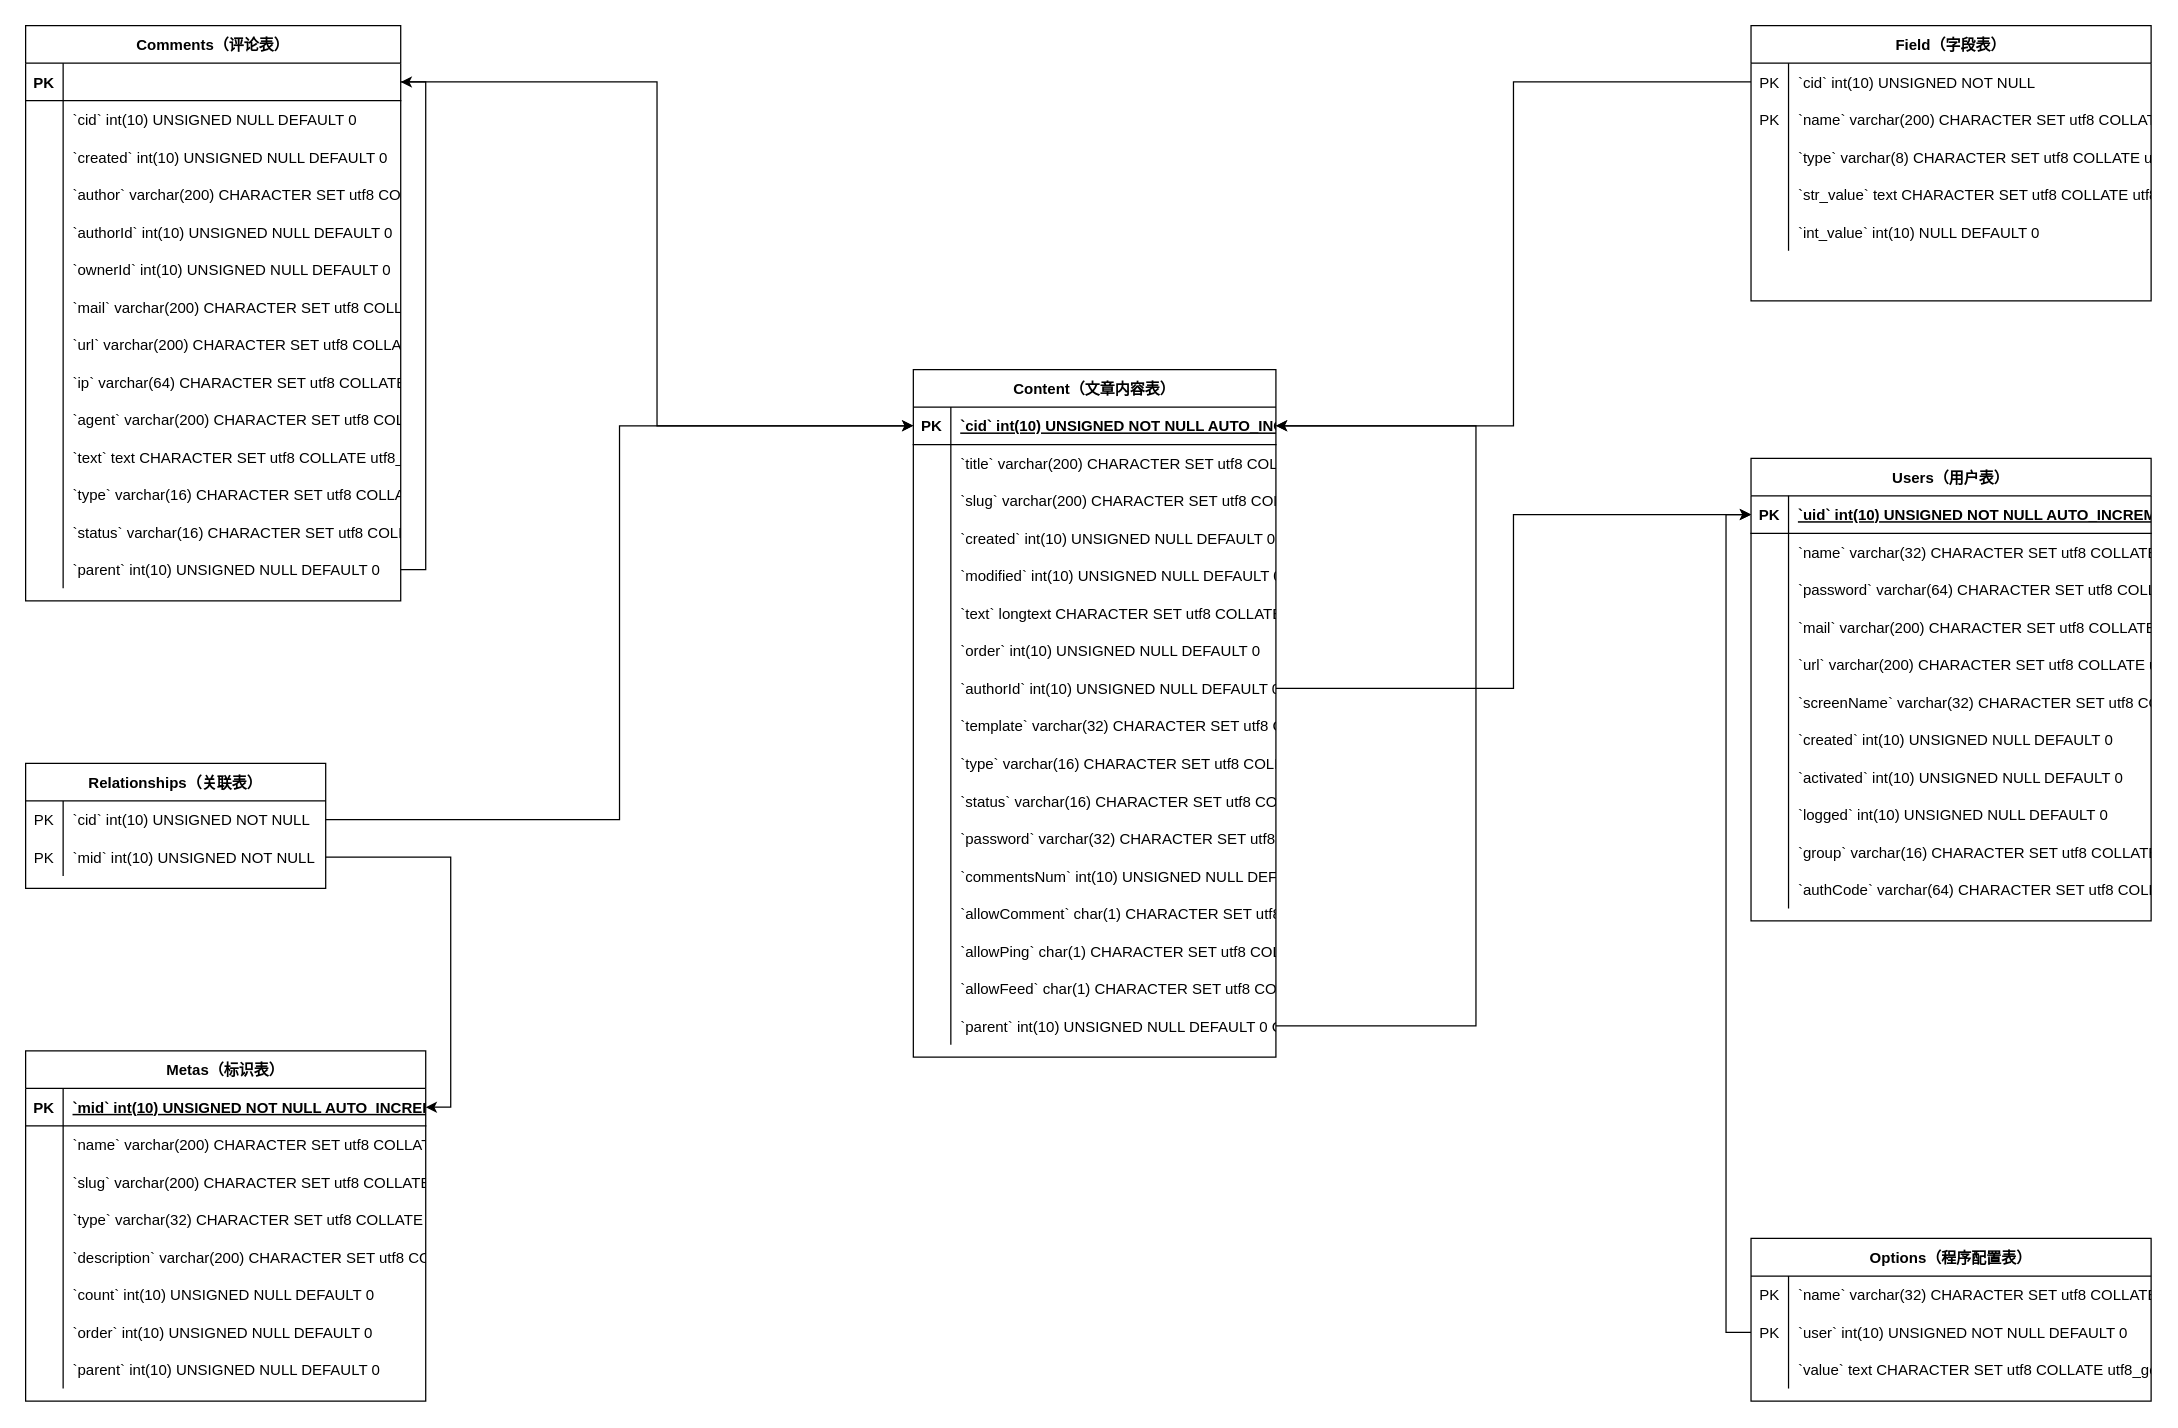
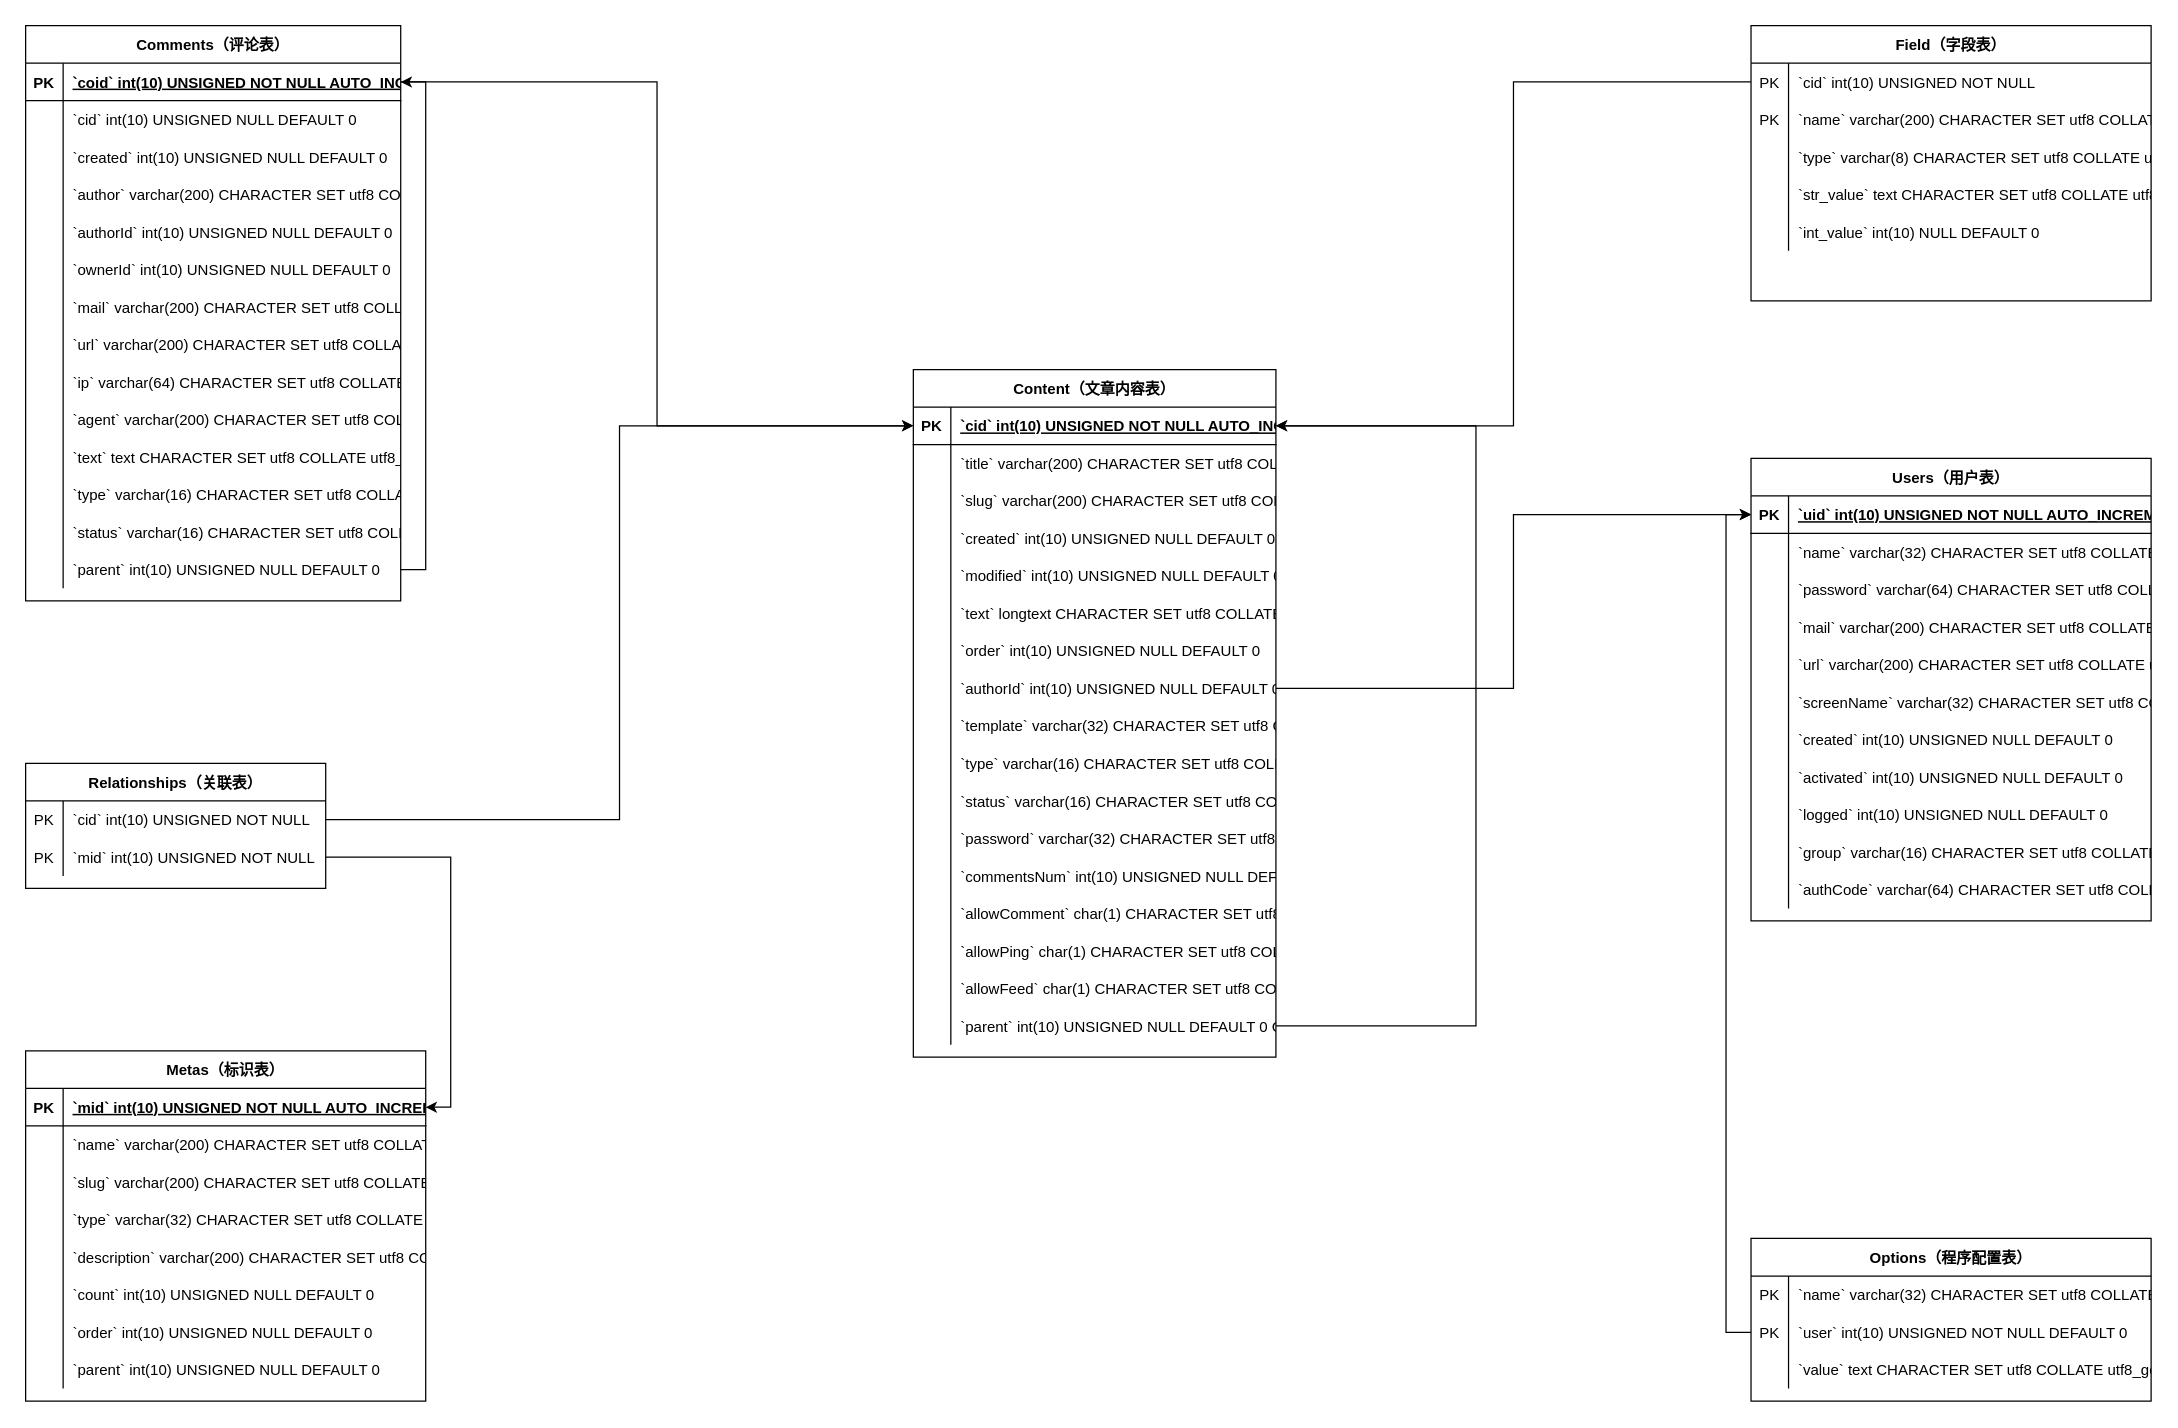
node "`coid` int(10) UNSIGNED NOT NULL AUTO_INCREMENT": added
